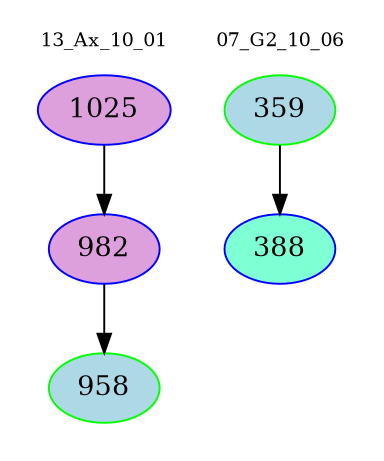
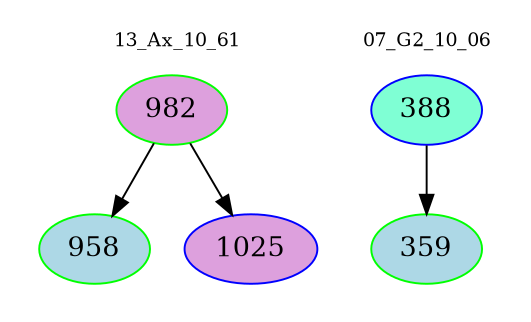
cluster "13_Ax_10_01": label "13_Ax_10_01" -> "13_Ax_10_61"
edge "1025" -> "982": reversed
edge "359" -> "388": reversed
node "982": color blue -> green
